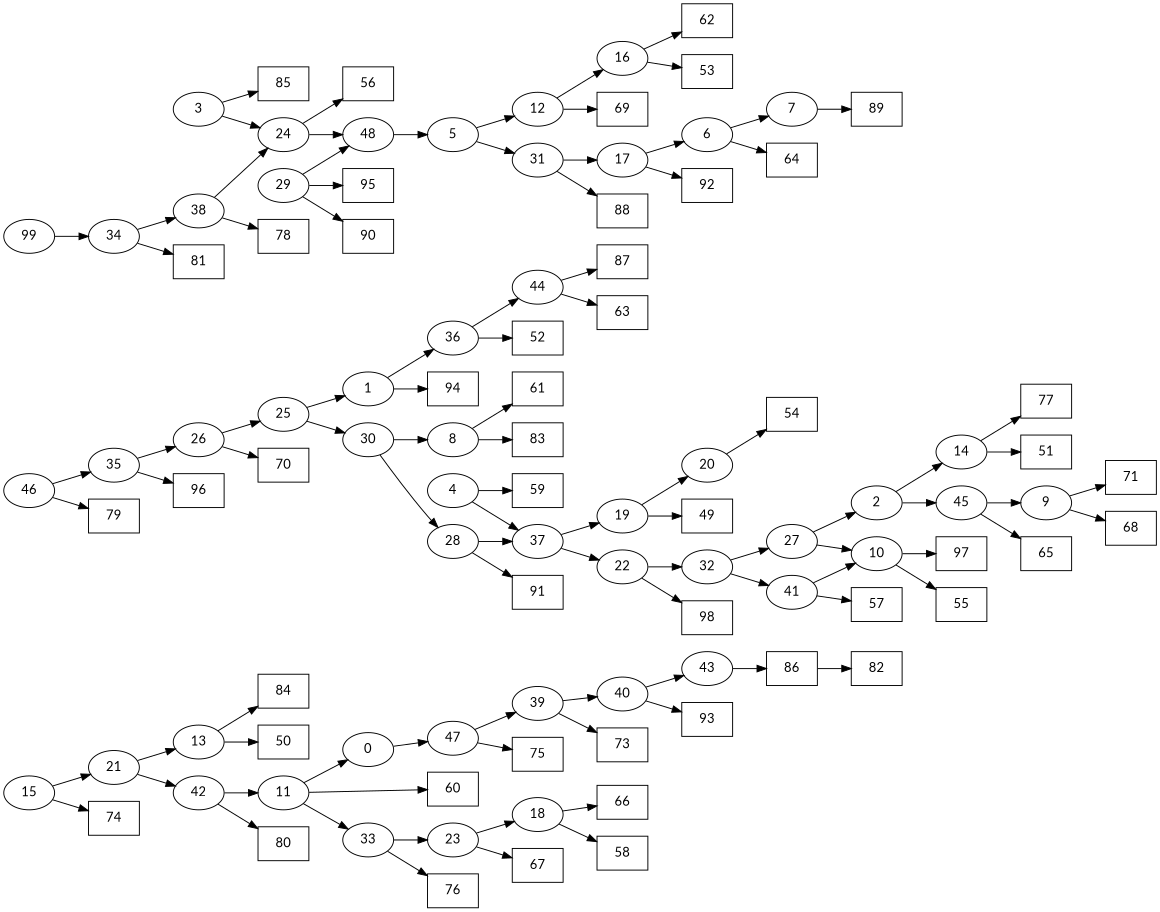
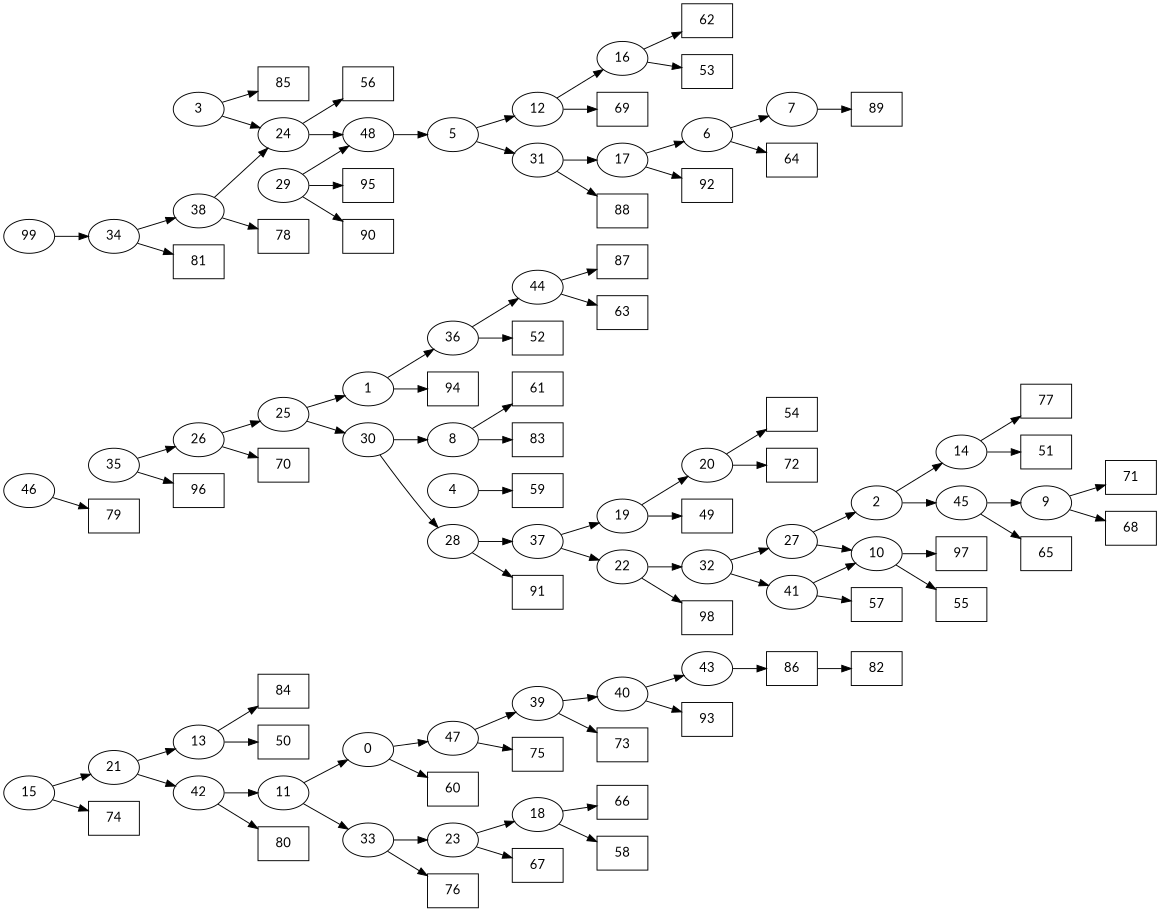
node "72": added
edge "46" -> "35": removed
edge "4" -> "37": removed
edge "11" -> "60": now "0" -> "60"
